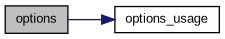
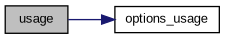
node "options": label "options" -> "usage"
